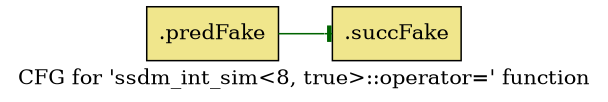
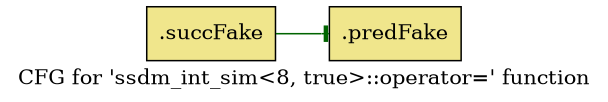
edge ".predFake" -> ".succFake": reversed
